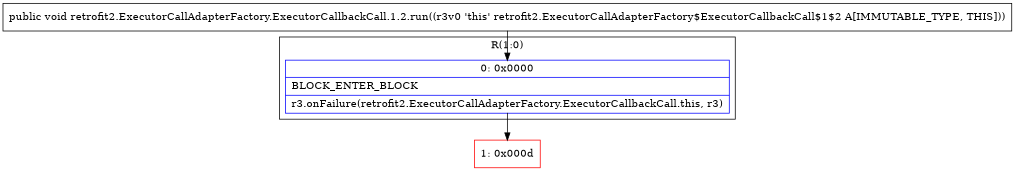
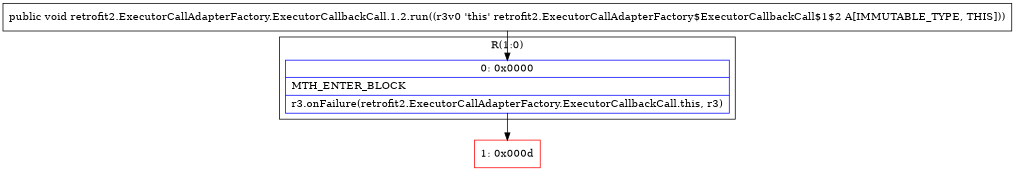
node "0: 0x0000": text "BLOCK_ENTER_BLOCK" -> "MTH_ENTER_BLOCK"
